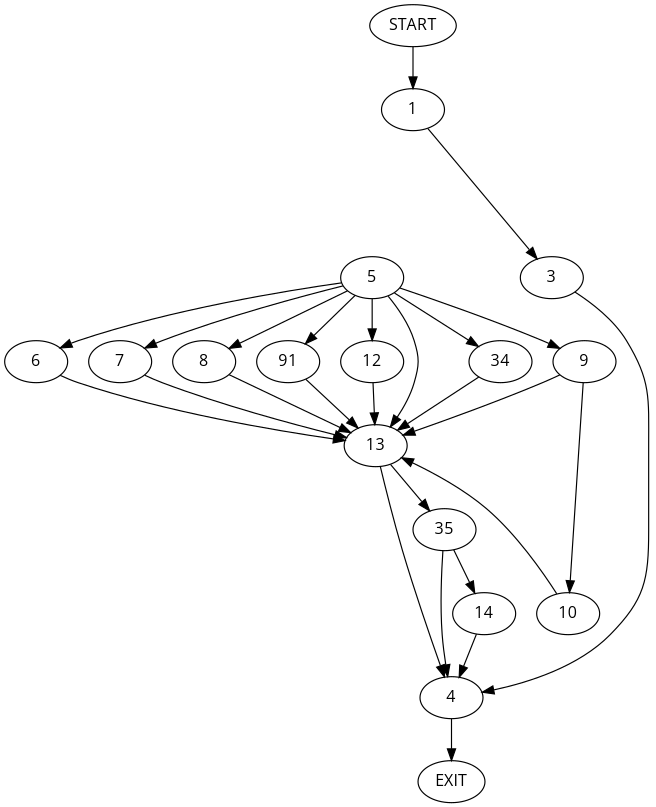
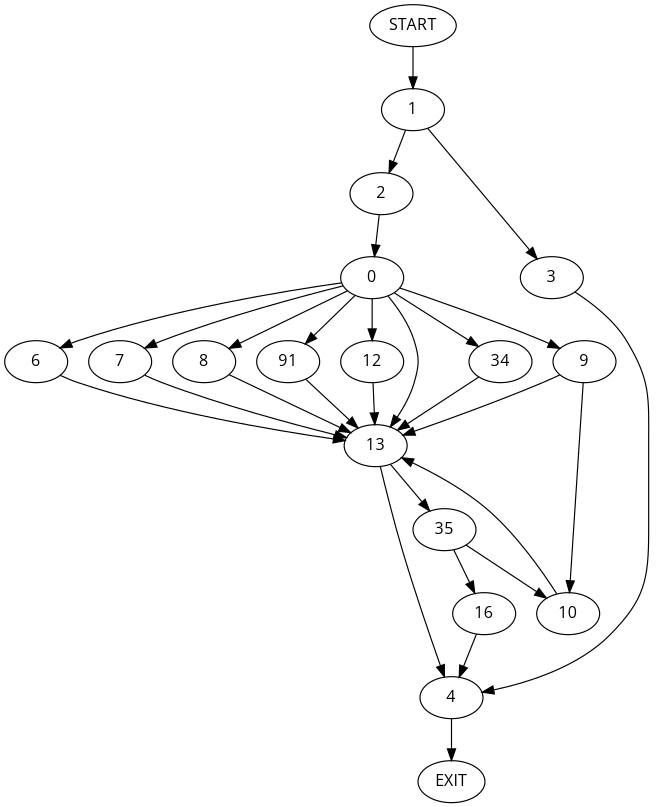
node "2": added
node "5": label "5" -> "0"
edge "35" -> "4": now "35" -> "10"
node "14": label "14" -> "16"
